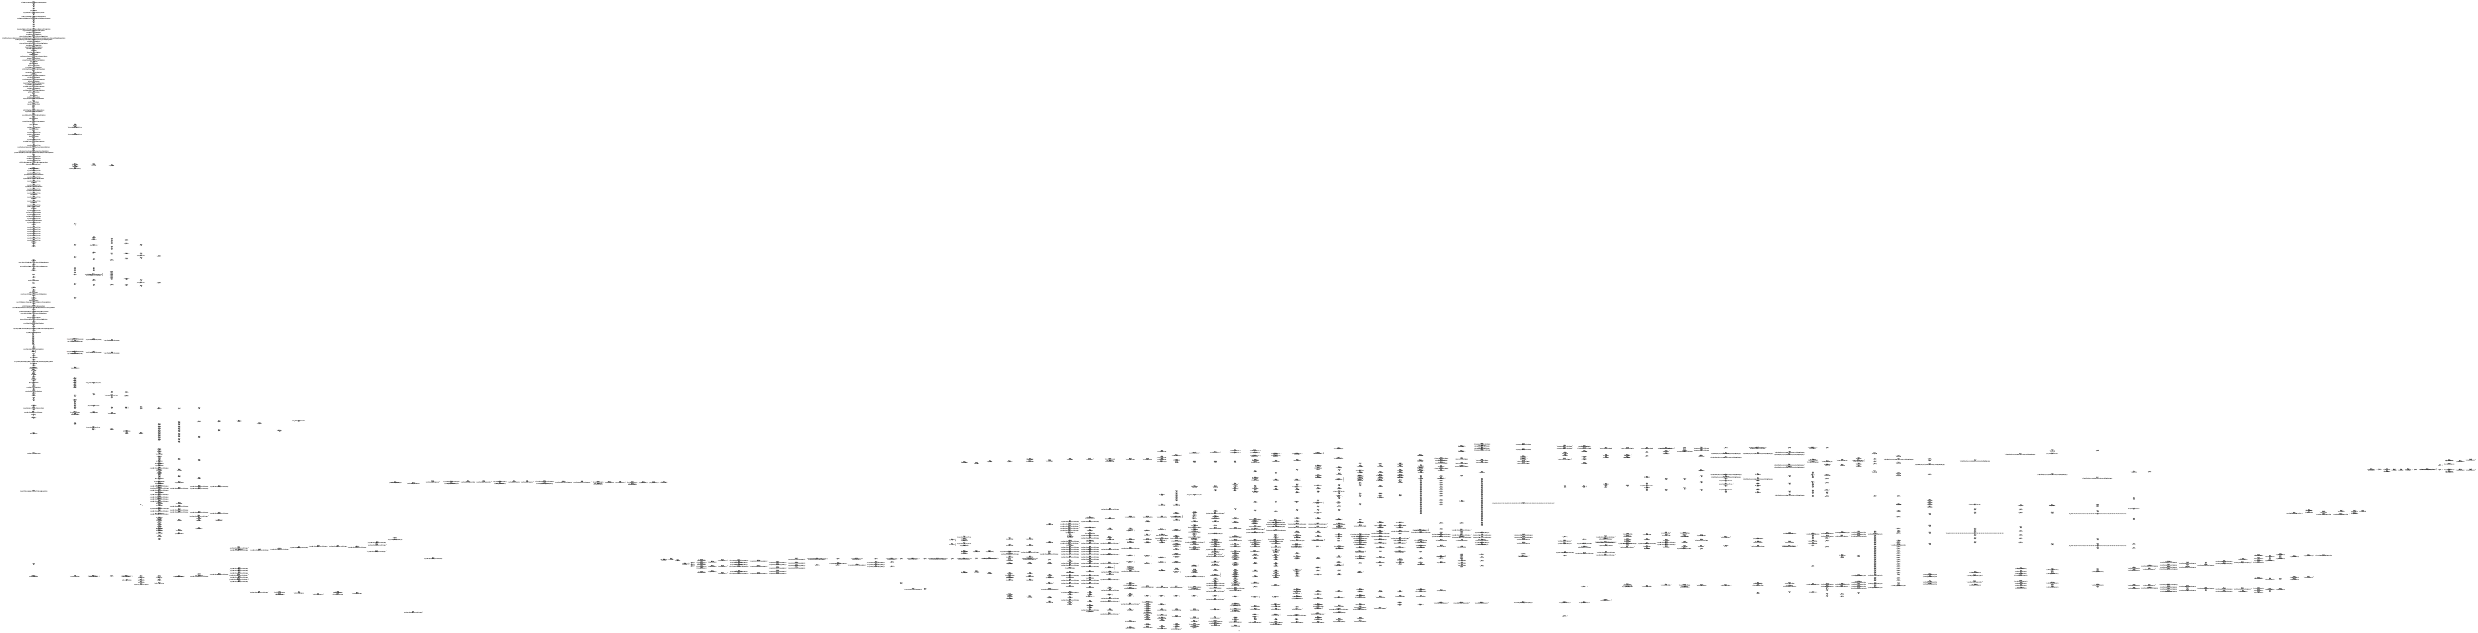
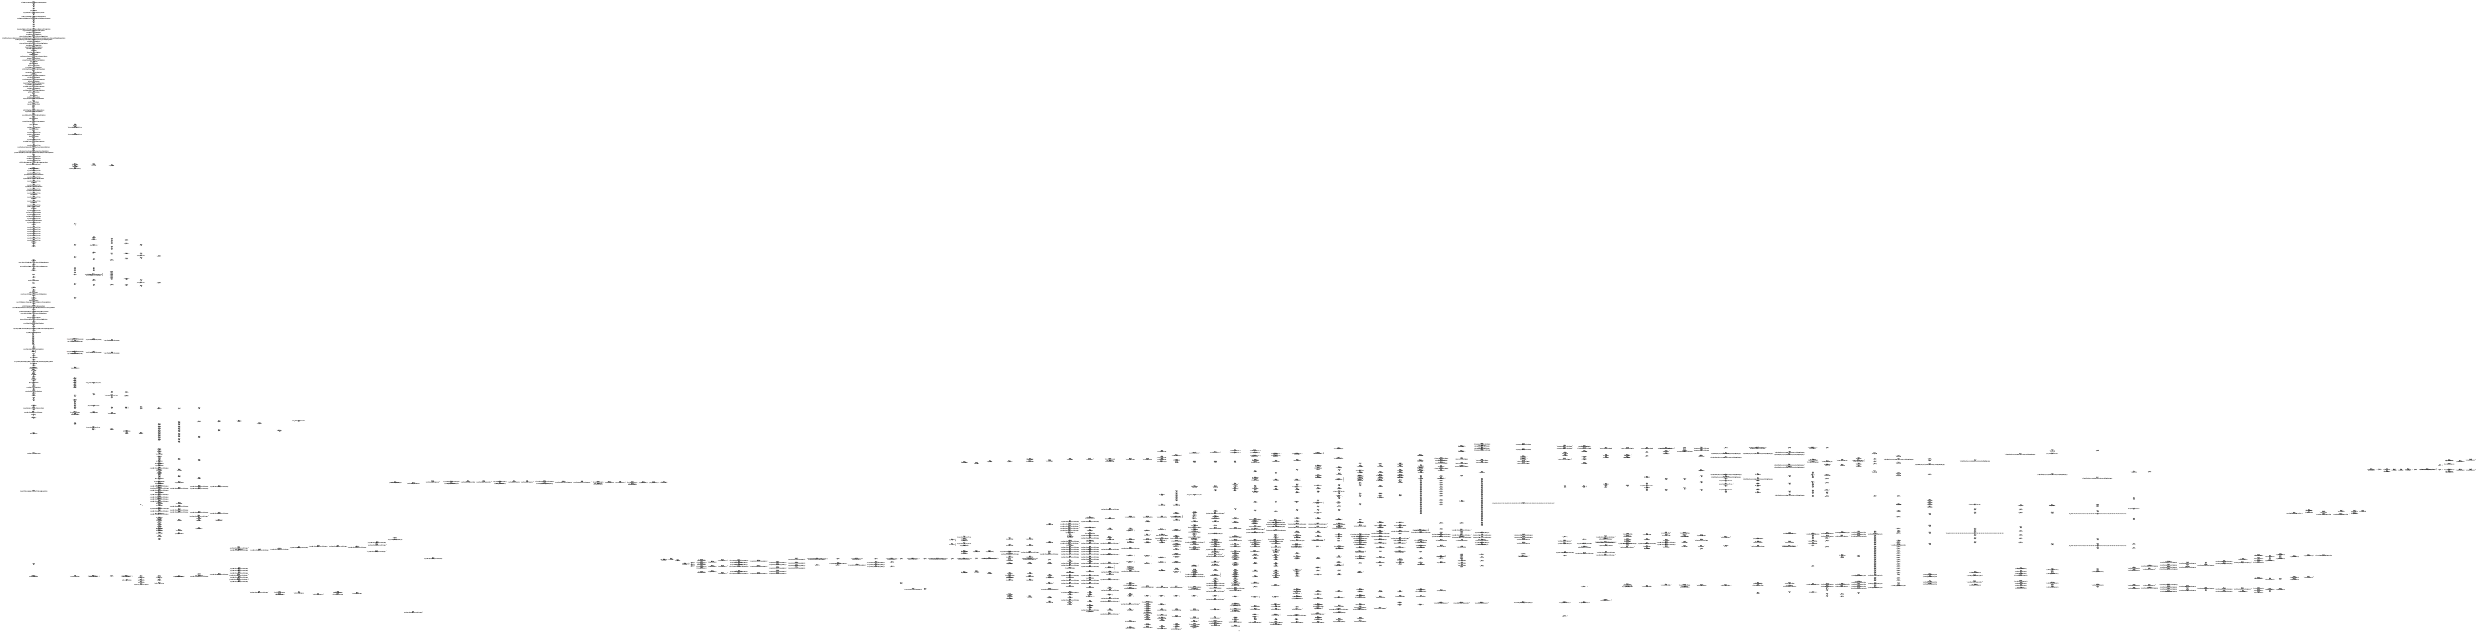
node "NodeID: 2233": removed
node "NodeID: 928": added
